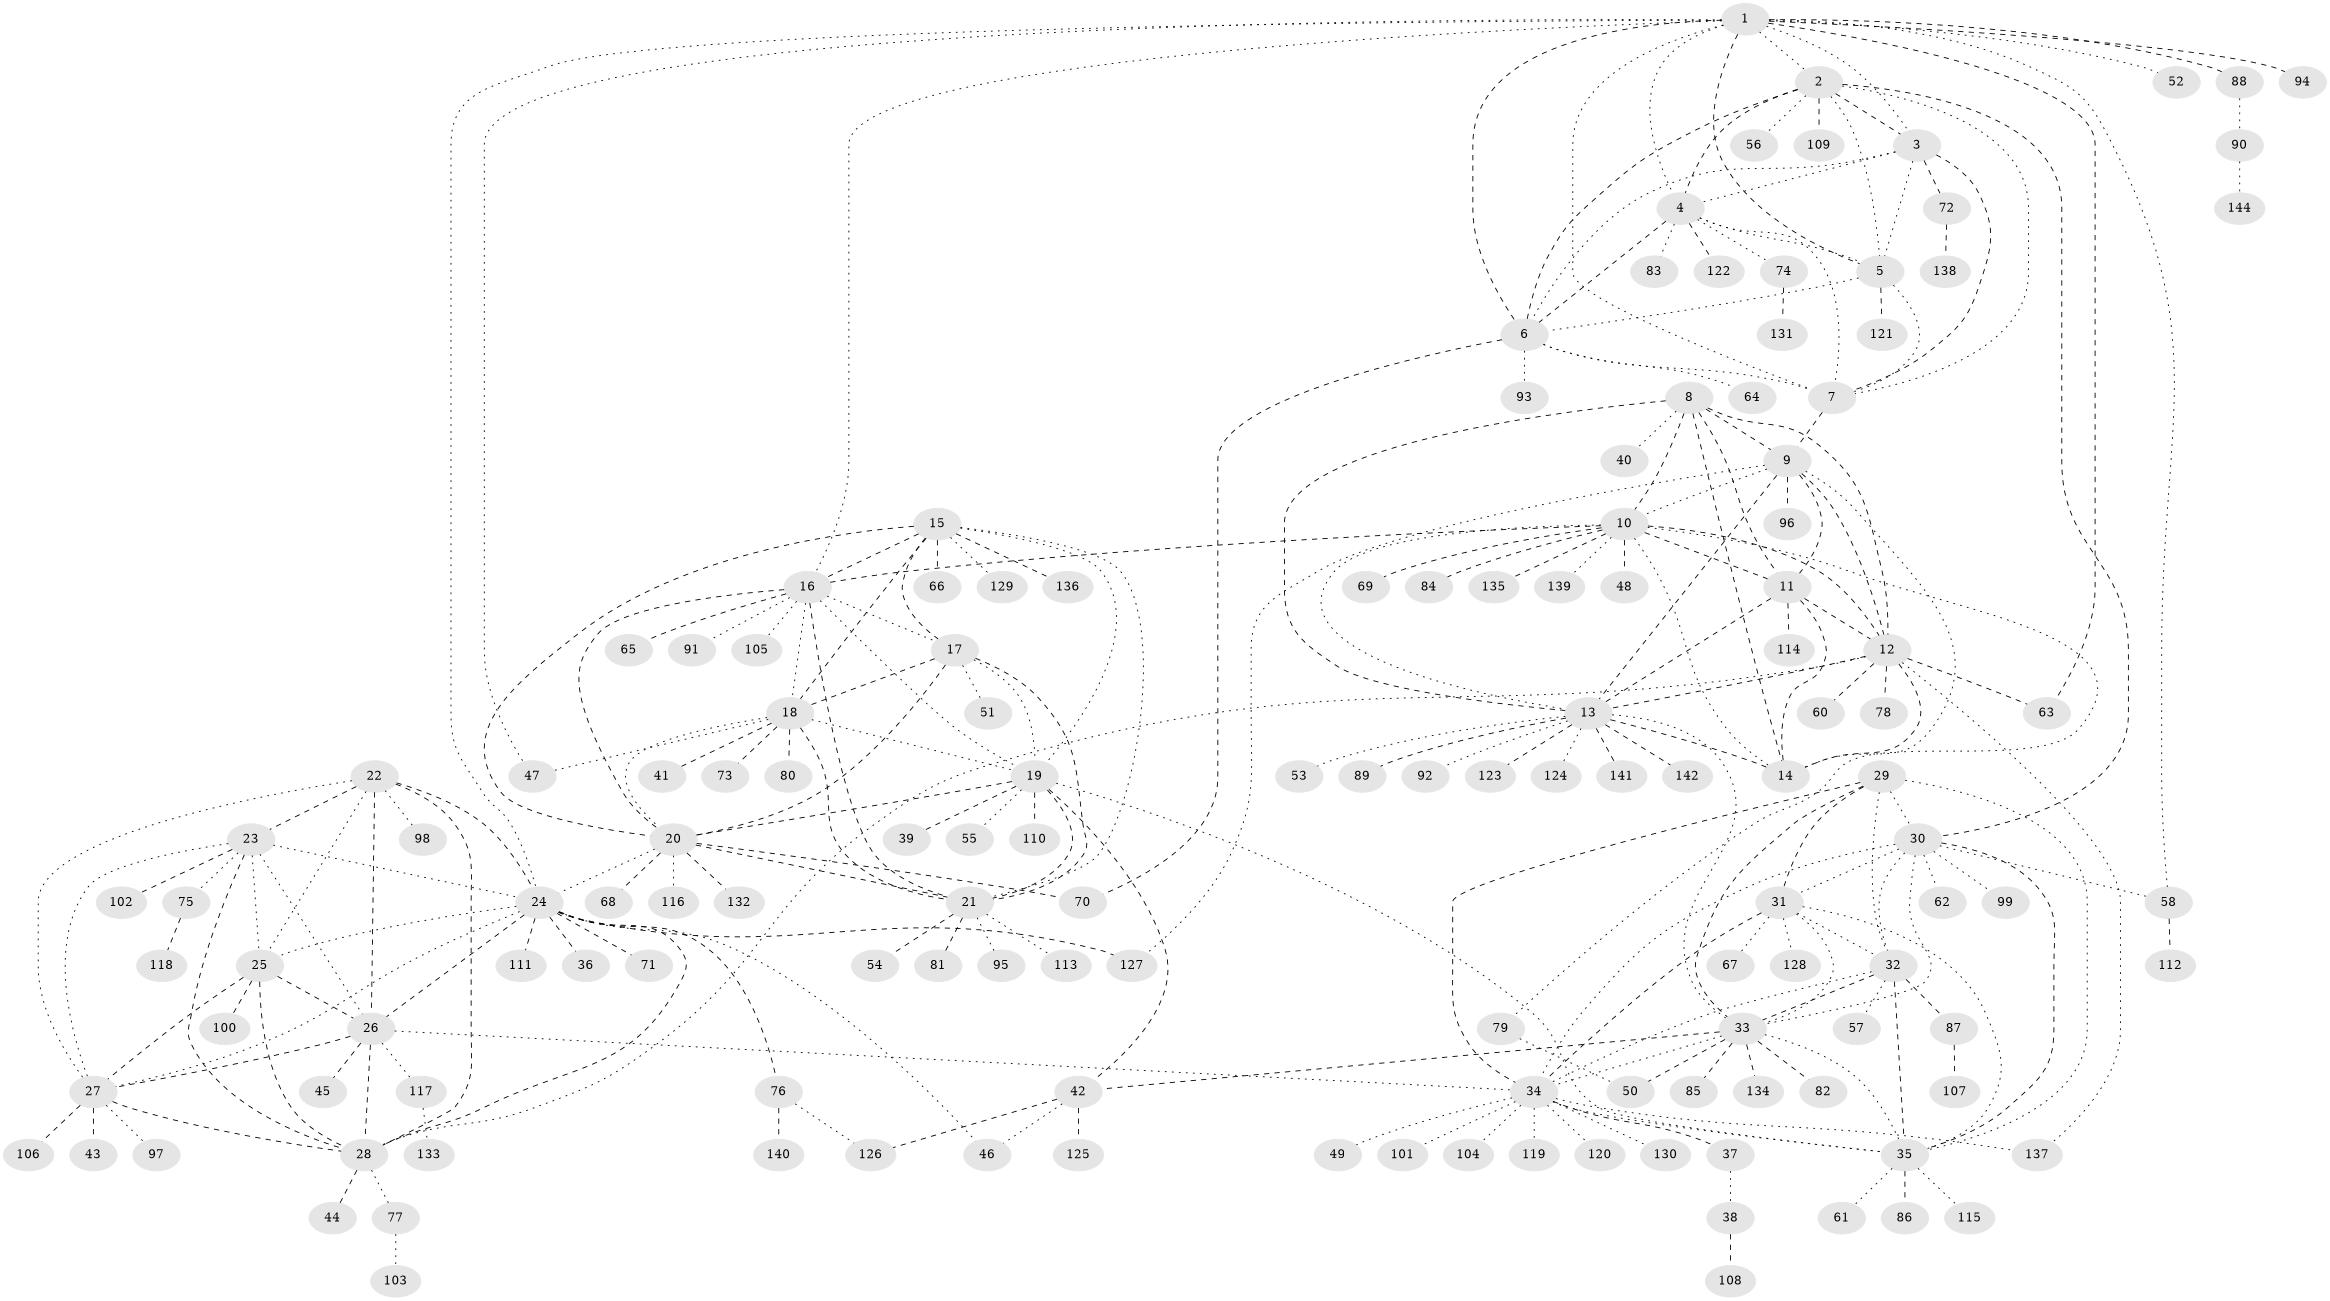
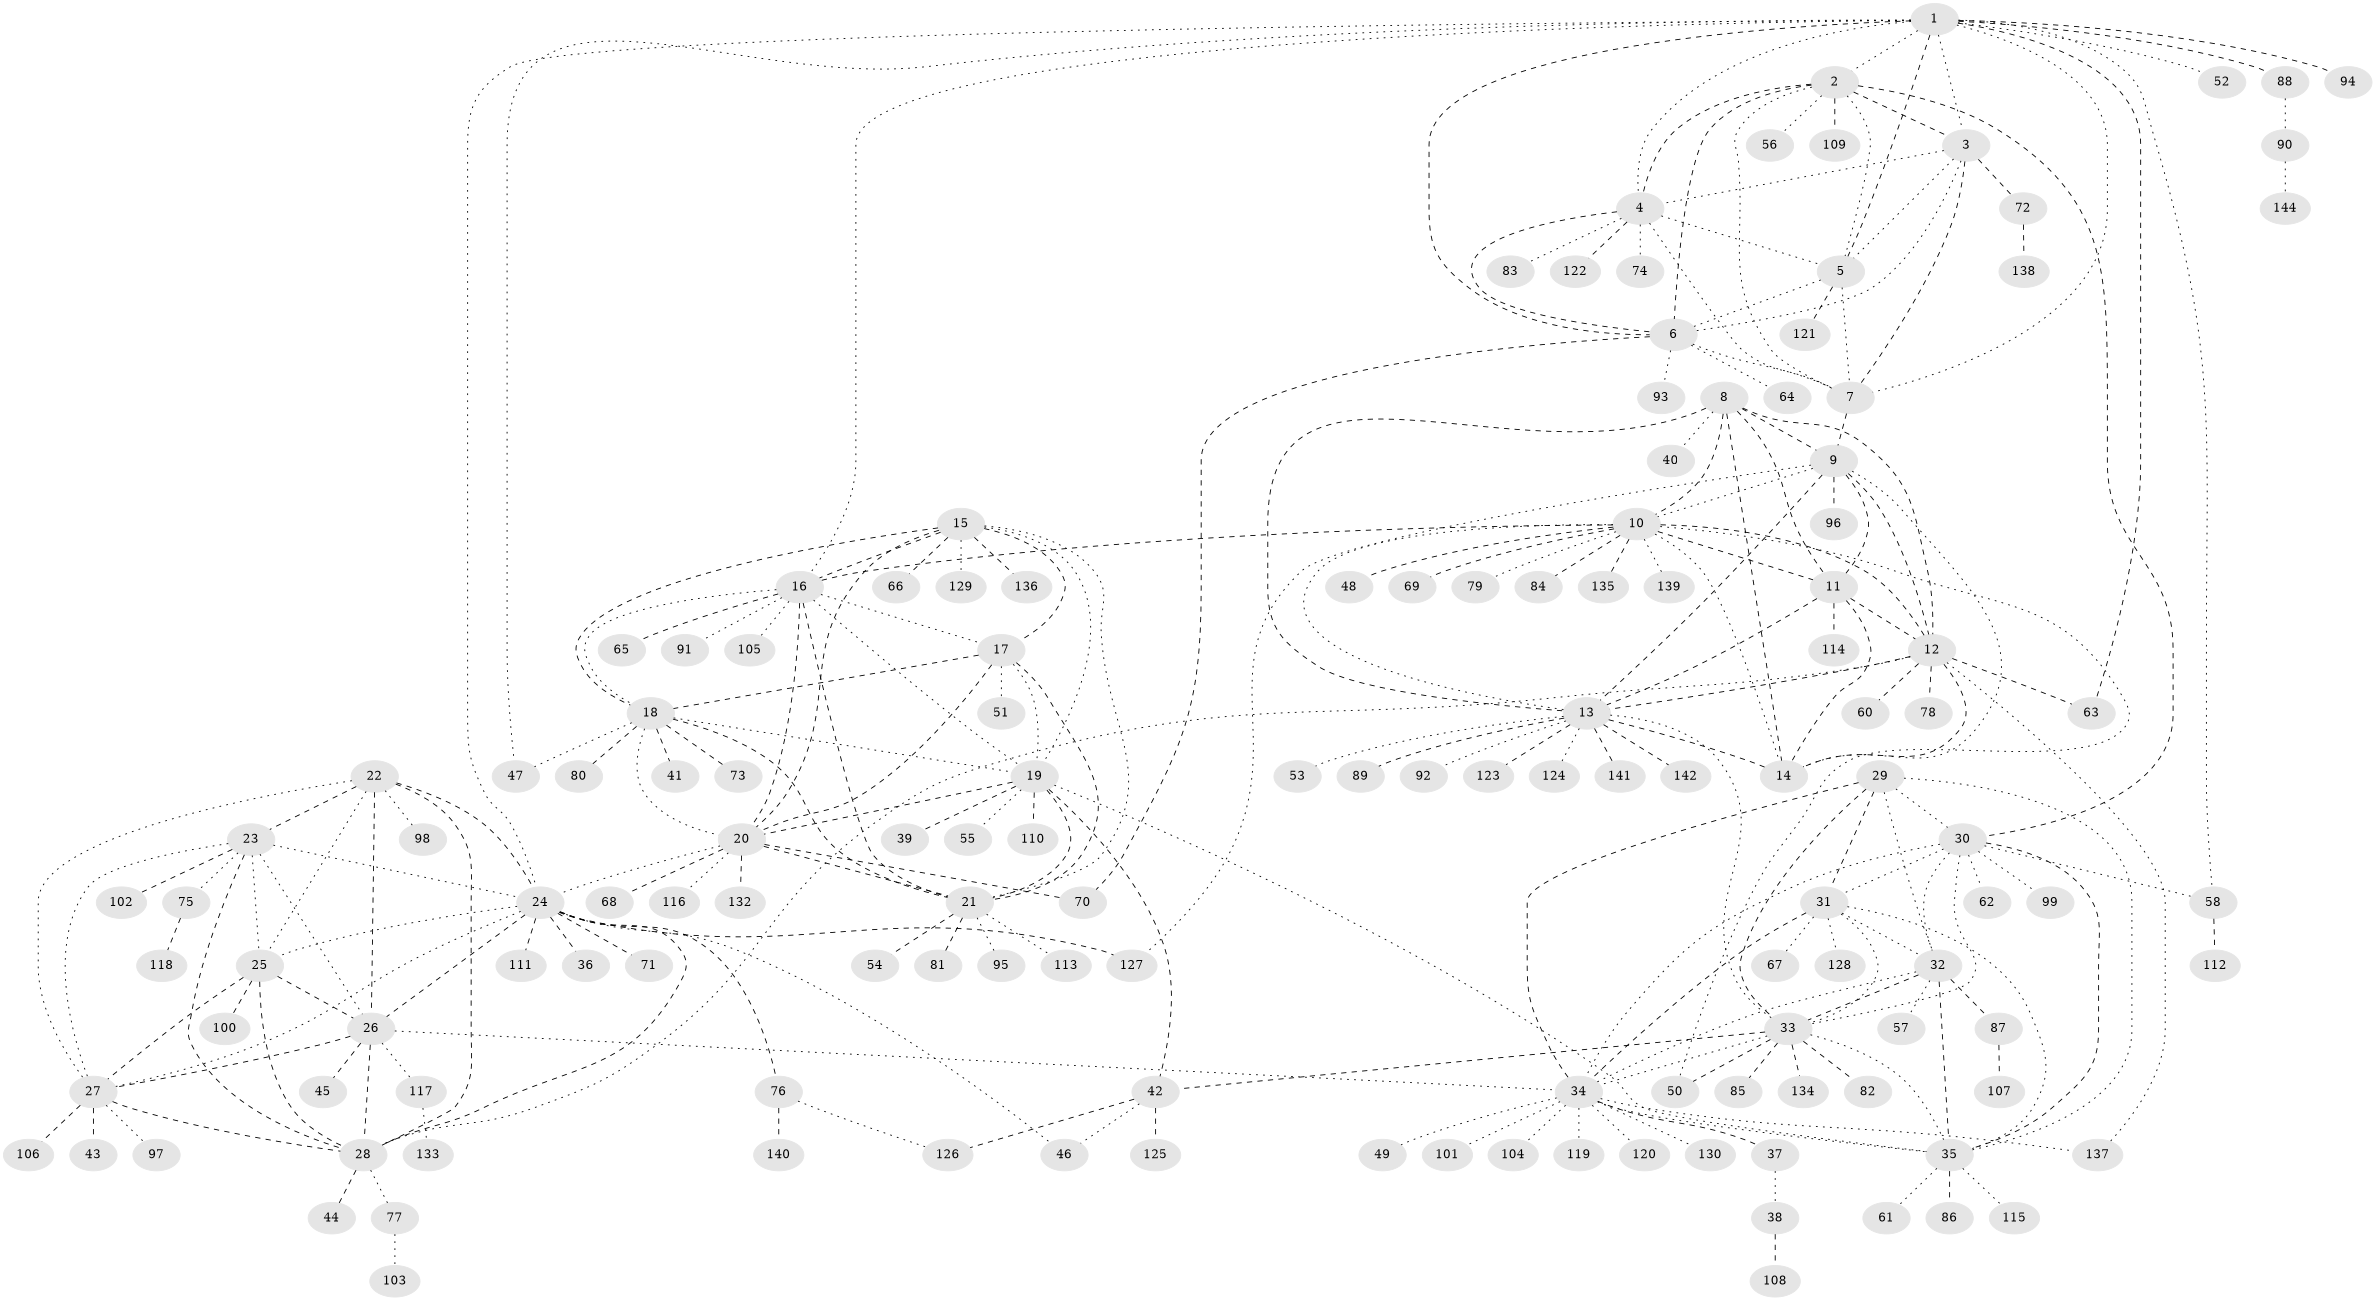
node "131": removed
edge "79" -- "50": now "10" -- "50"
